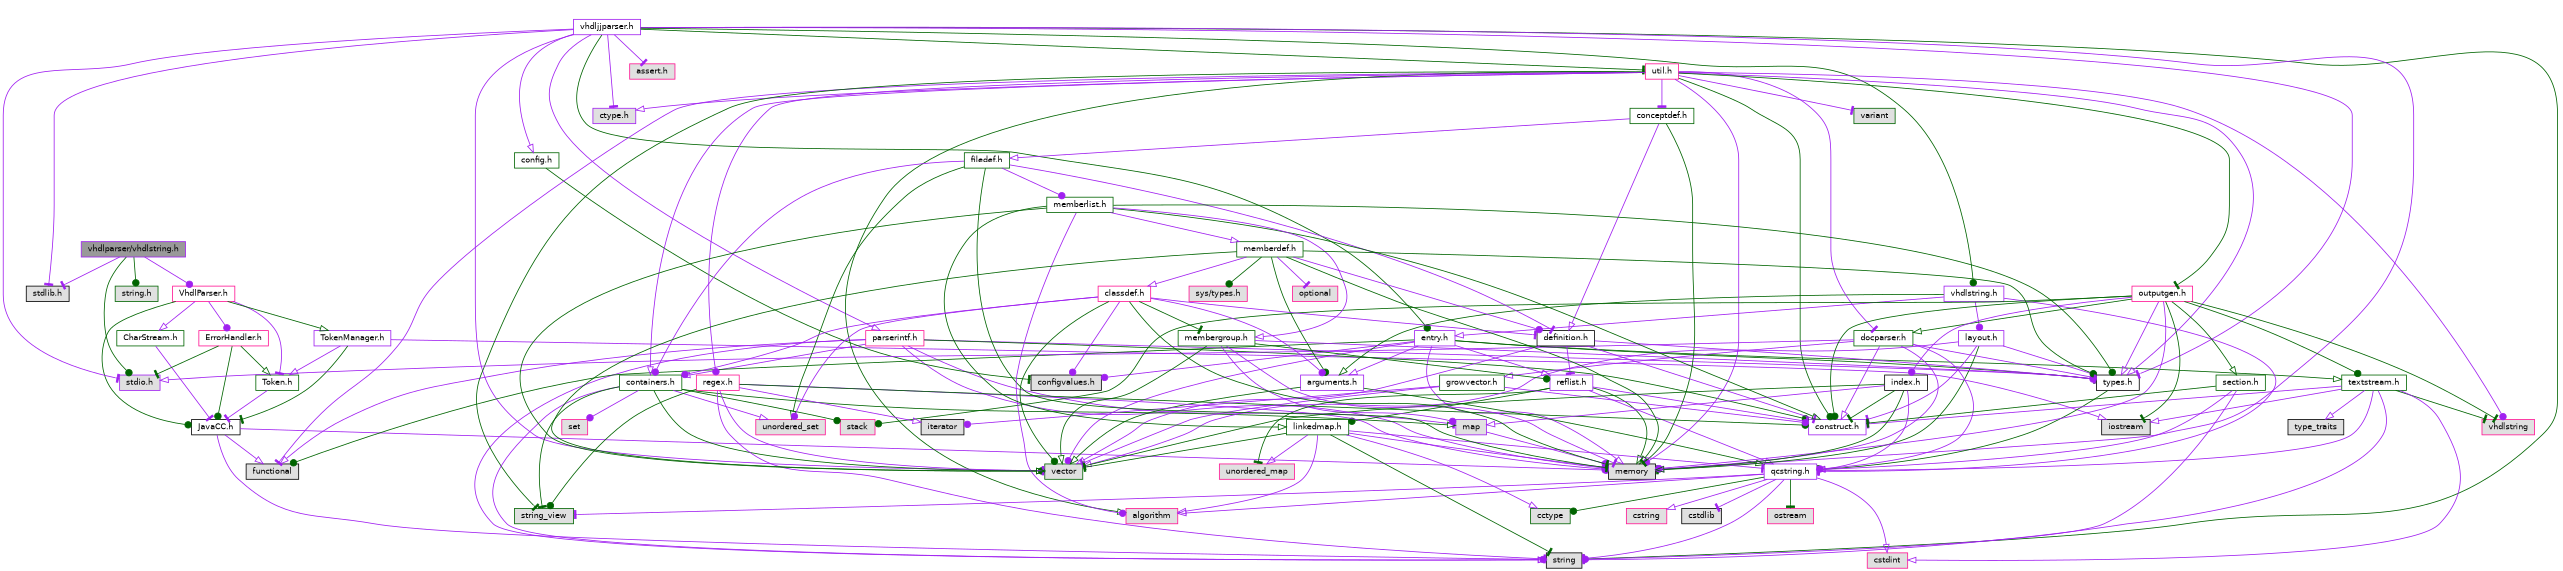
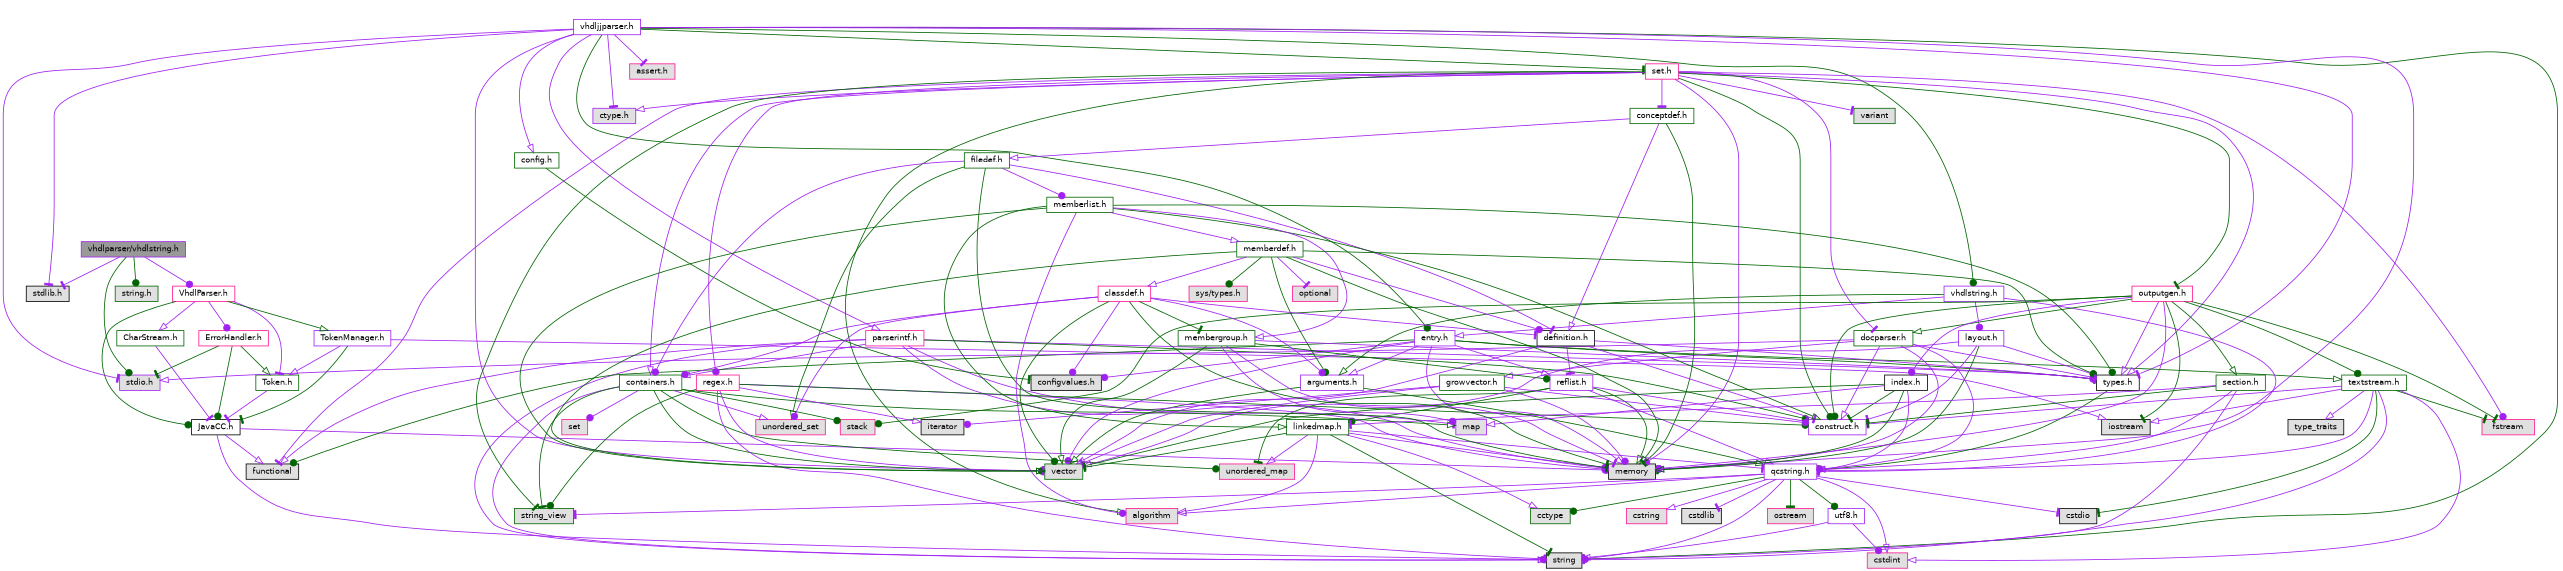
node "util.h": label "util.h" -> "set.h"
edge "section.h" -> "linkedmap.h": added
node "vhdlstring": label "vhdlstring" -> "fstream"
edge "map" -> "memory": now "growvector.h" -> "memory"
edge "containers.h" -> "unordered_map": added
node "utf8.h": added
node "cstdio": added
